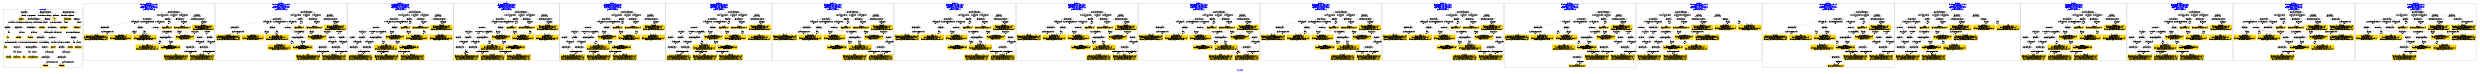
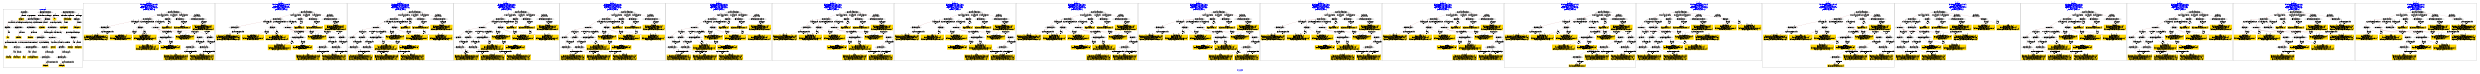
edge "E33_Linguistic_Object1" -> "E55_Type2": added, label "P2_has_type"
